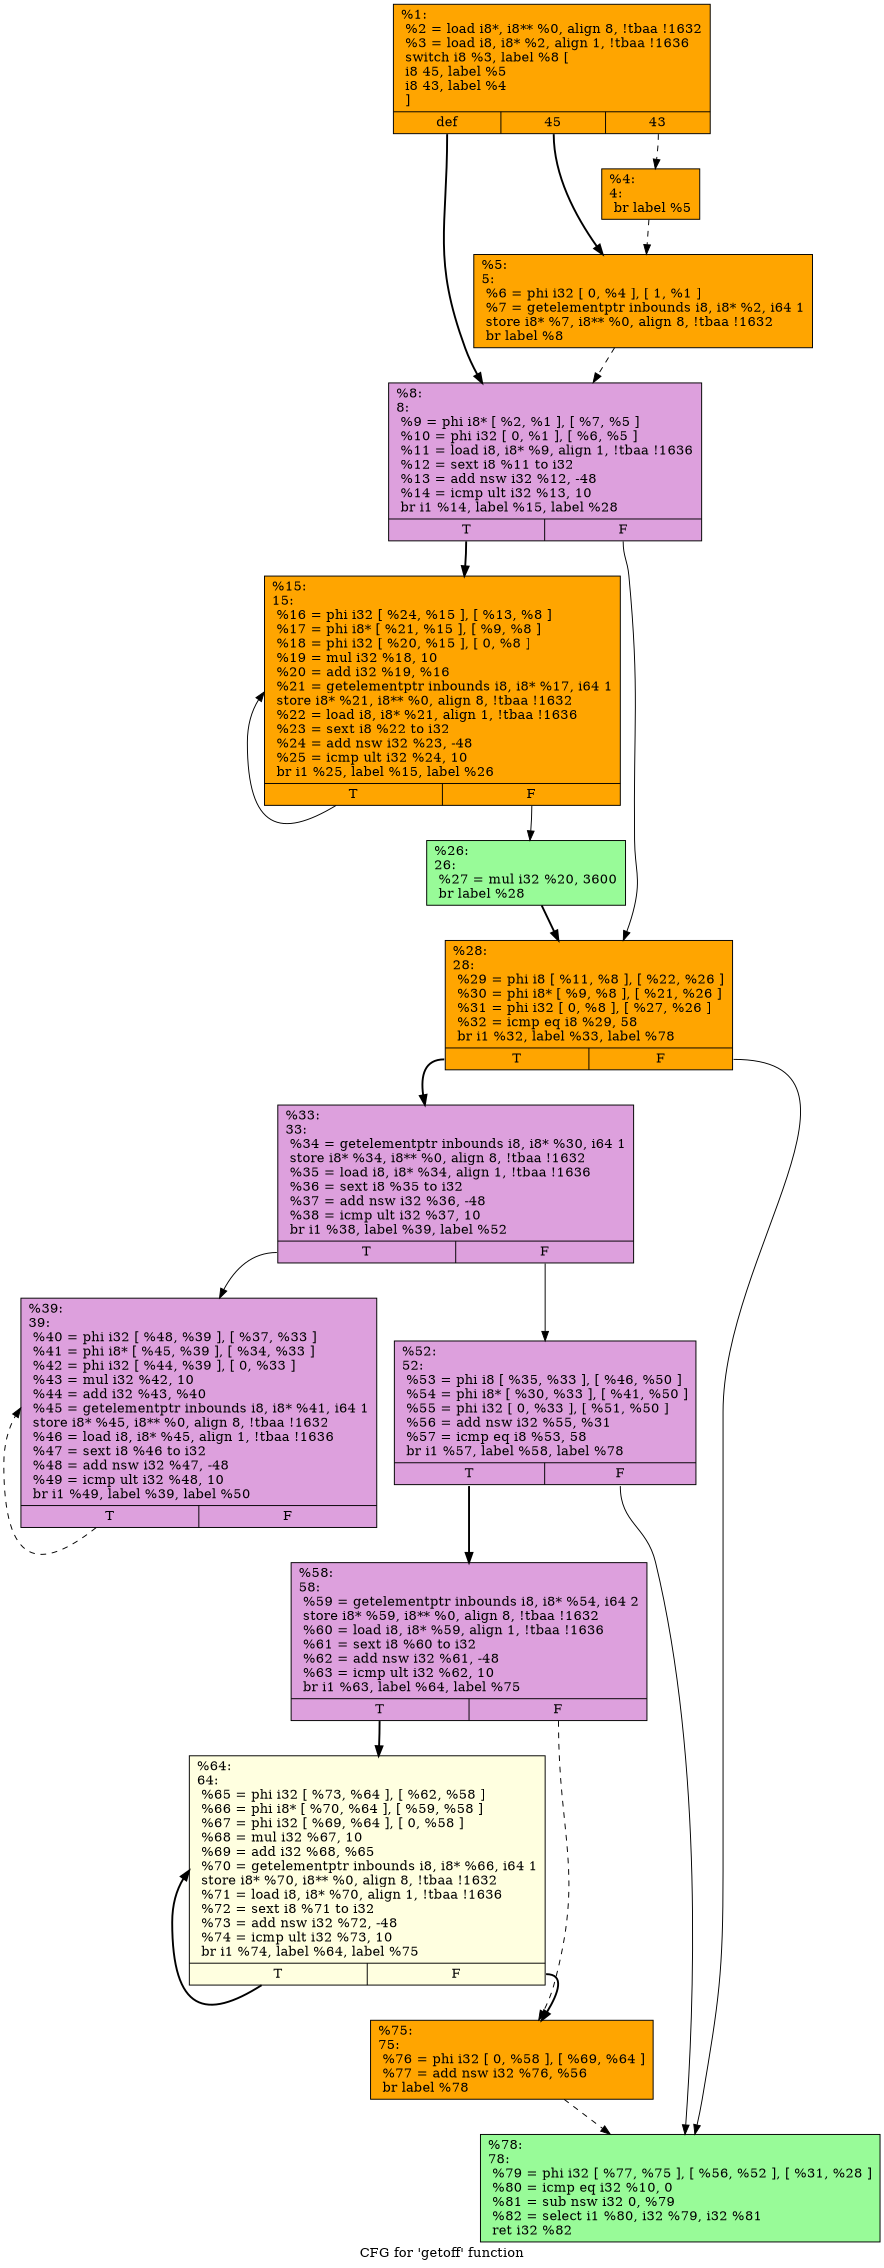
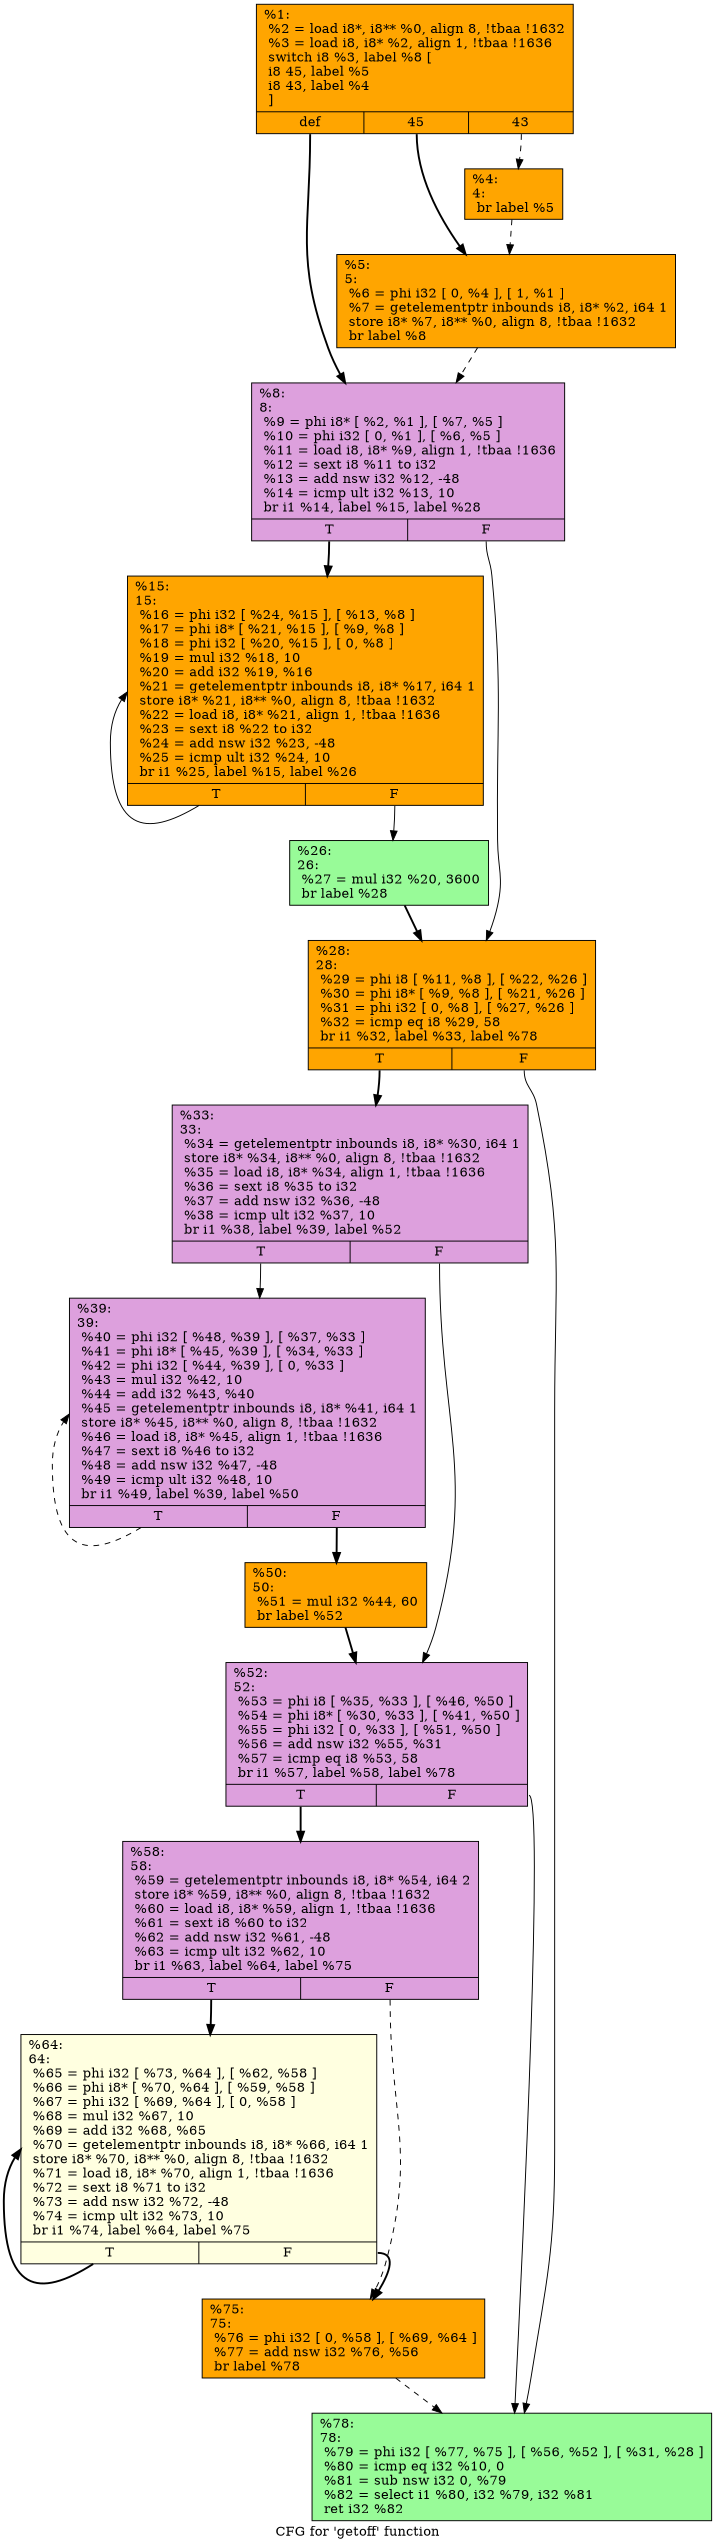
node "%50:": added
